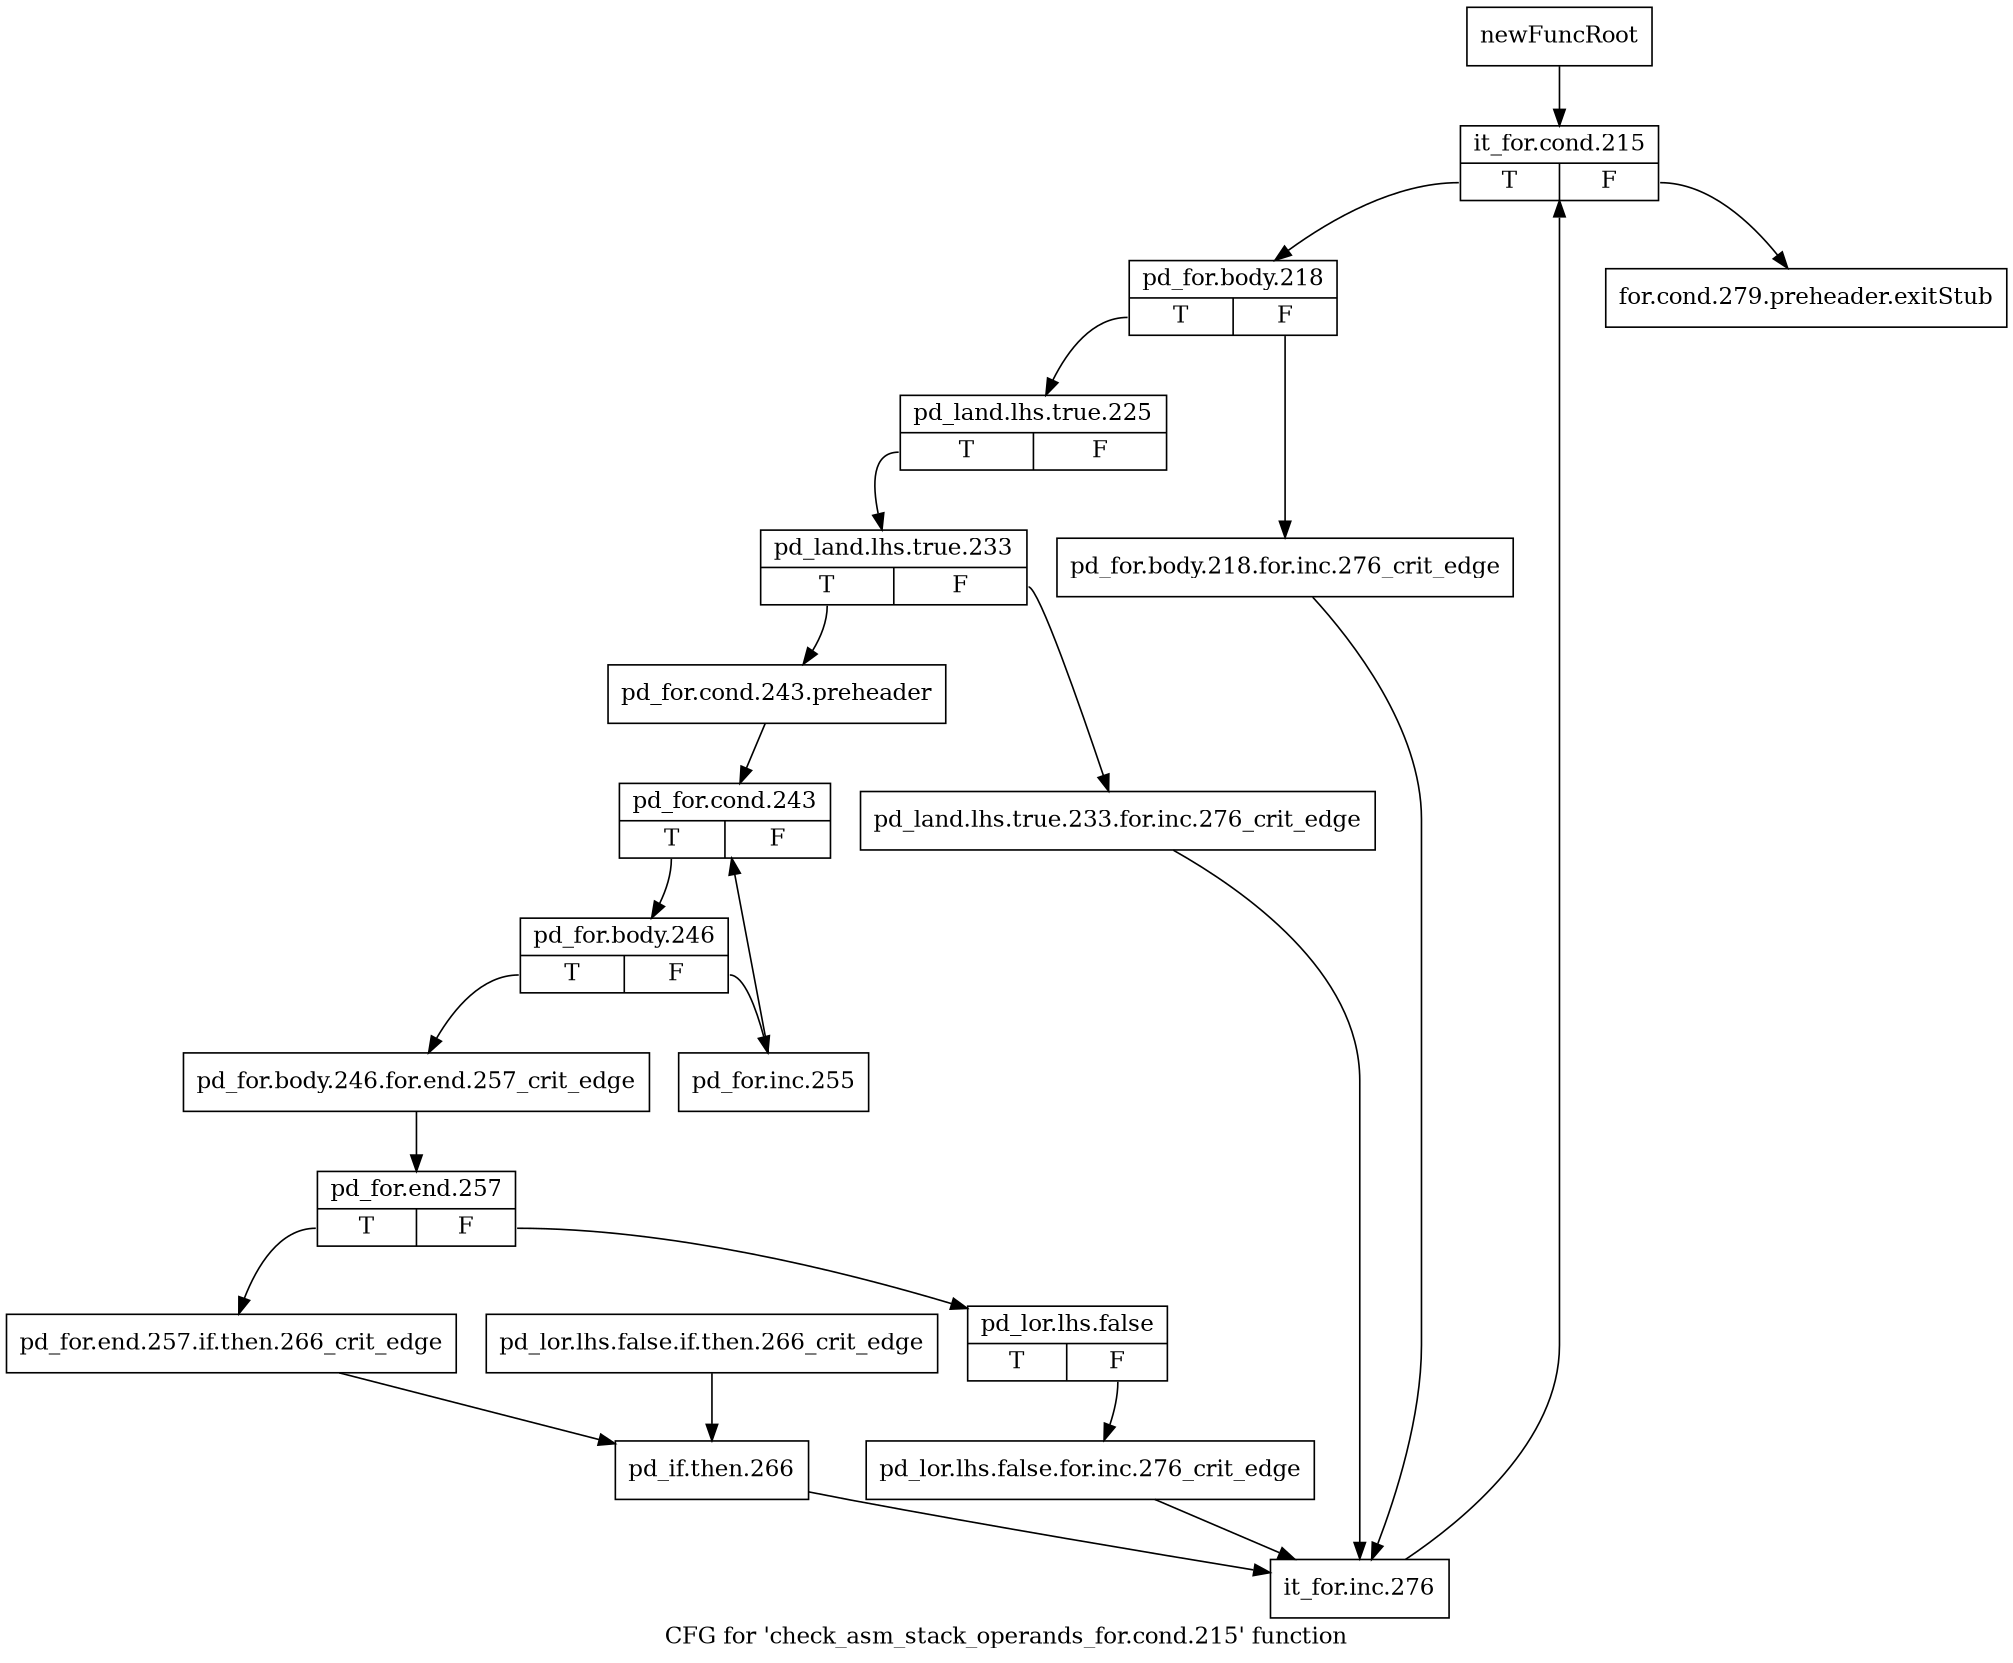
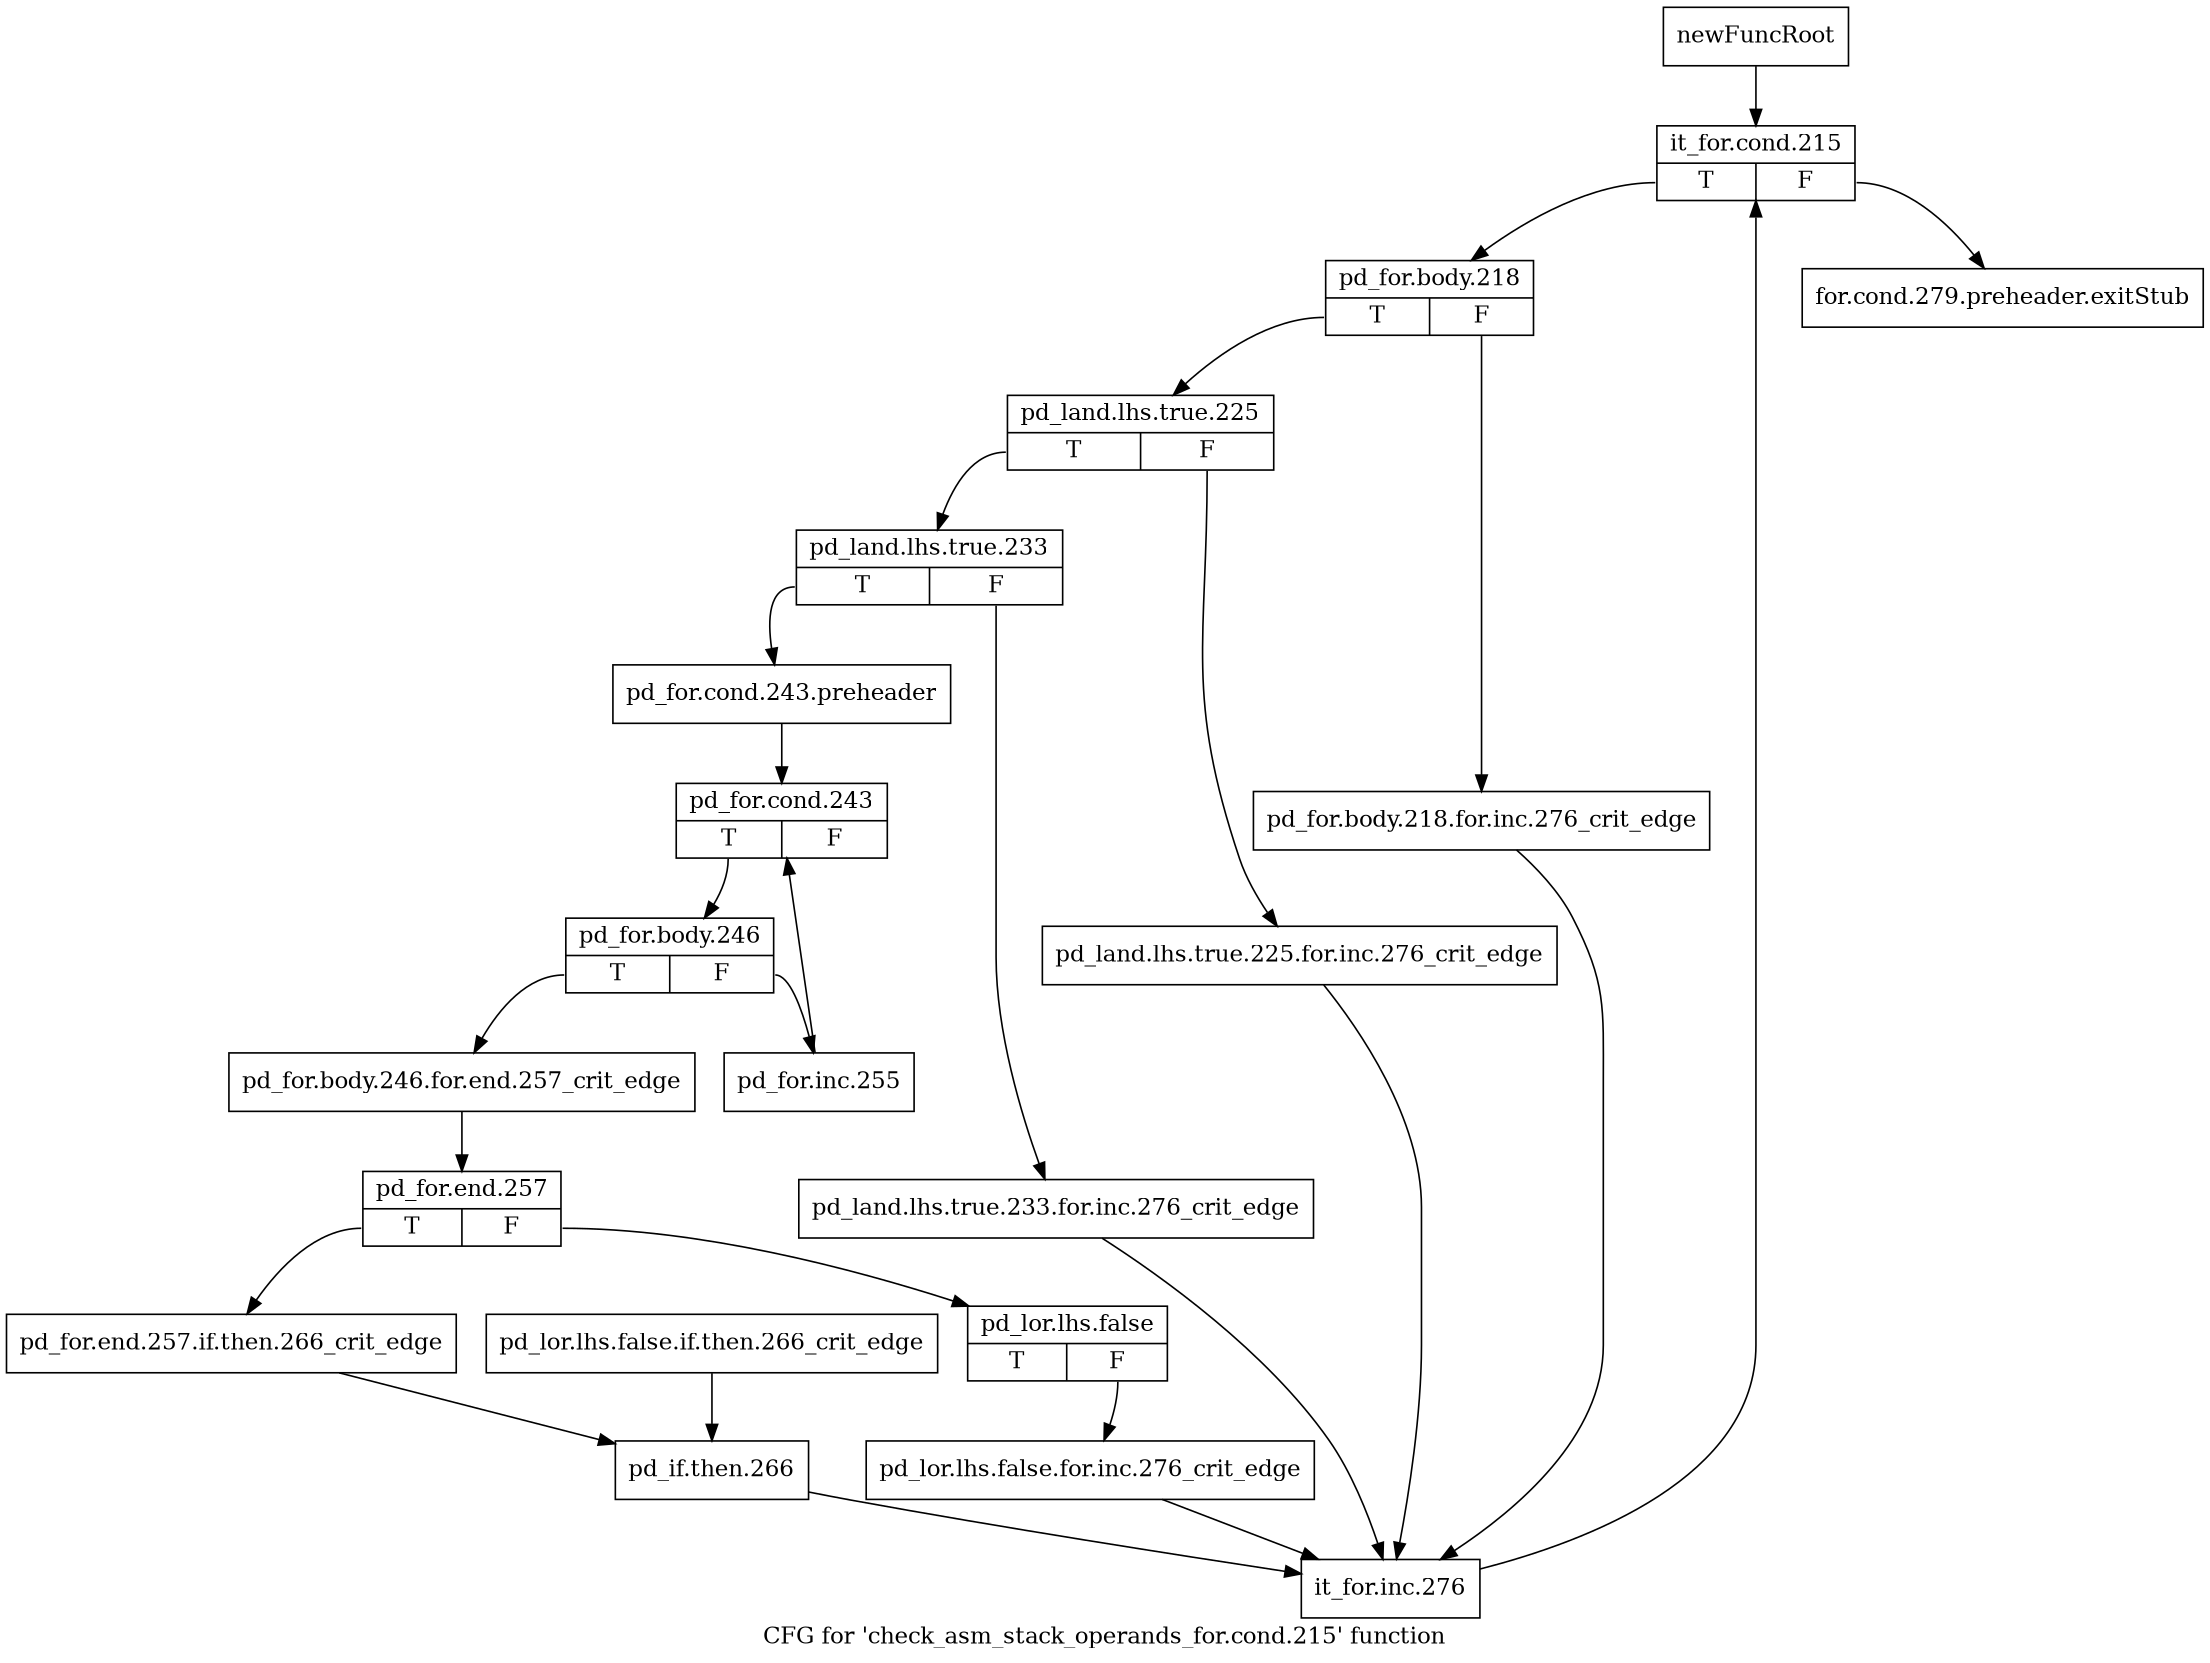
node "pd_land.lhs.true.225.for.inc.276_crit_edge": added
